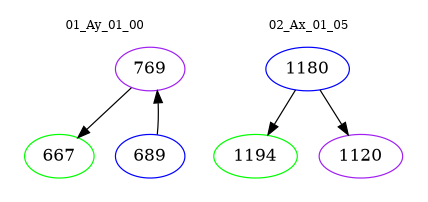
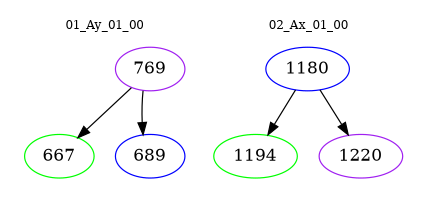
cluster "02_Ax_01_05": label "02_Ax_01_05" -> "02_Ax_01_00"
edge "689" -> "769": reversed
node "1120": label "1120" -> "1220"
